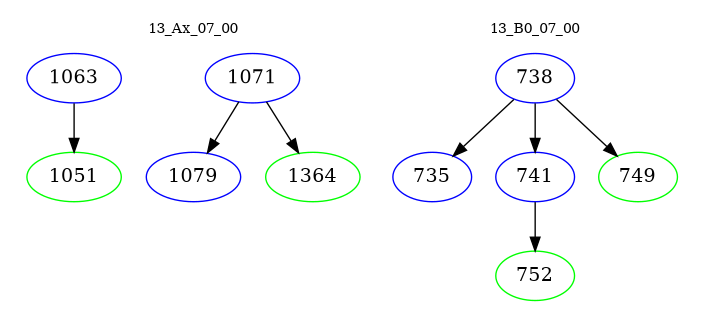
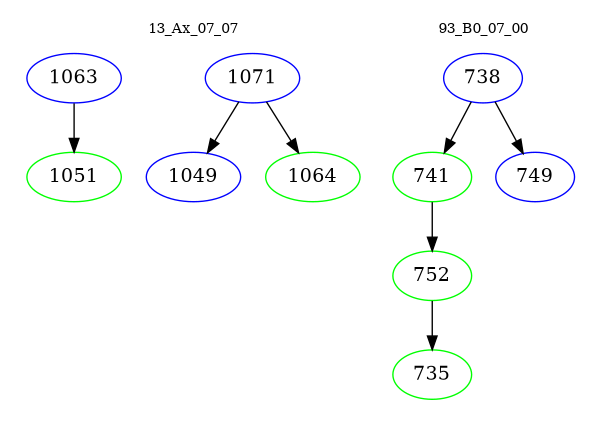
cluster "13_Ax_07_00": label "13_Ax_07_00" -> "13_Ax_07_07"
cluster "13_B0_07_00": label "13_B0_07_00" -> "93_B0_07_00"
edge "738" -> "735": now "752" -> "735"
node "1079": label "1079" -> "1049"
node "1364": label "1364" -> "1064"
node "735": color blue -> green
node "741": color blue -> green
node "749": color green -> blue
